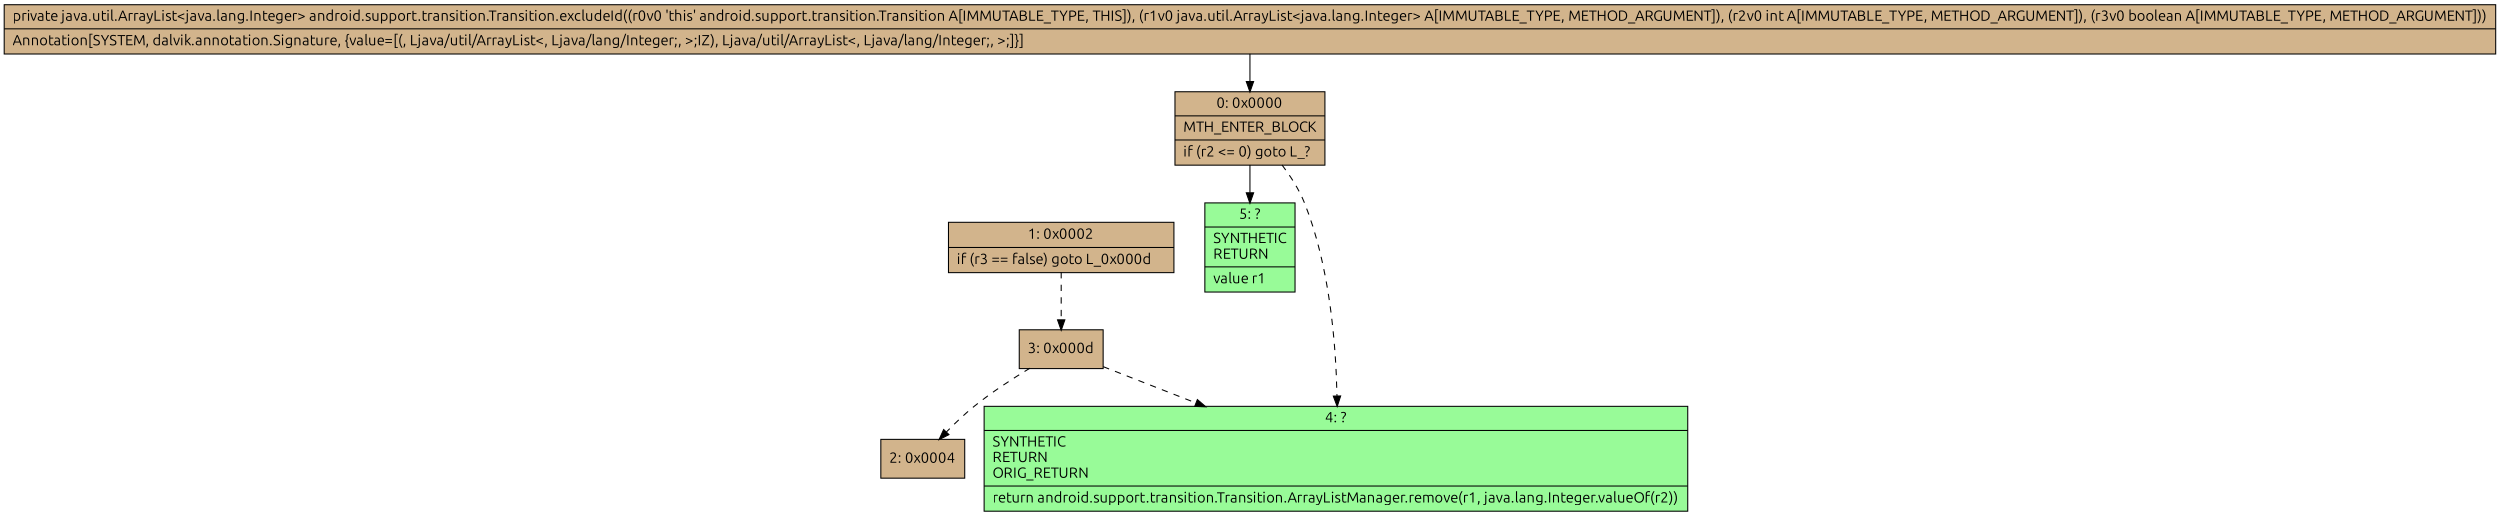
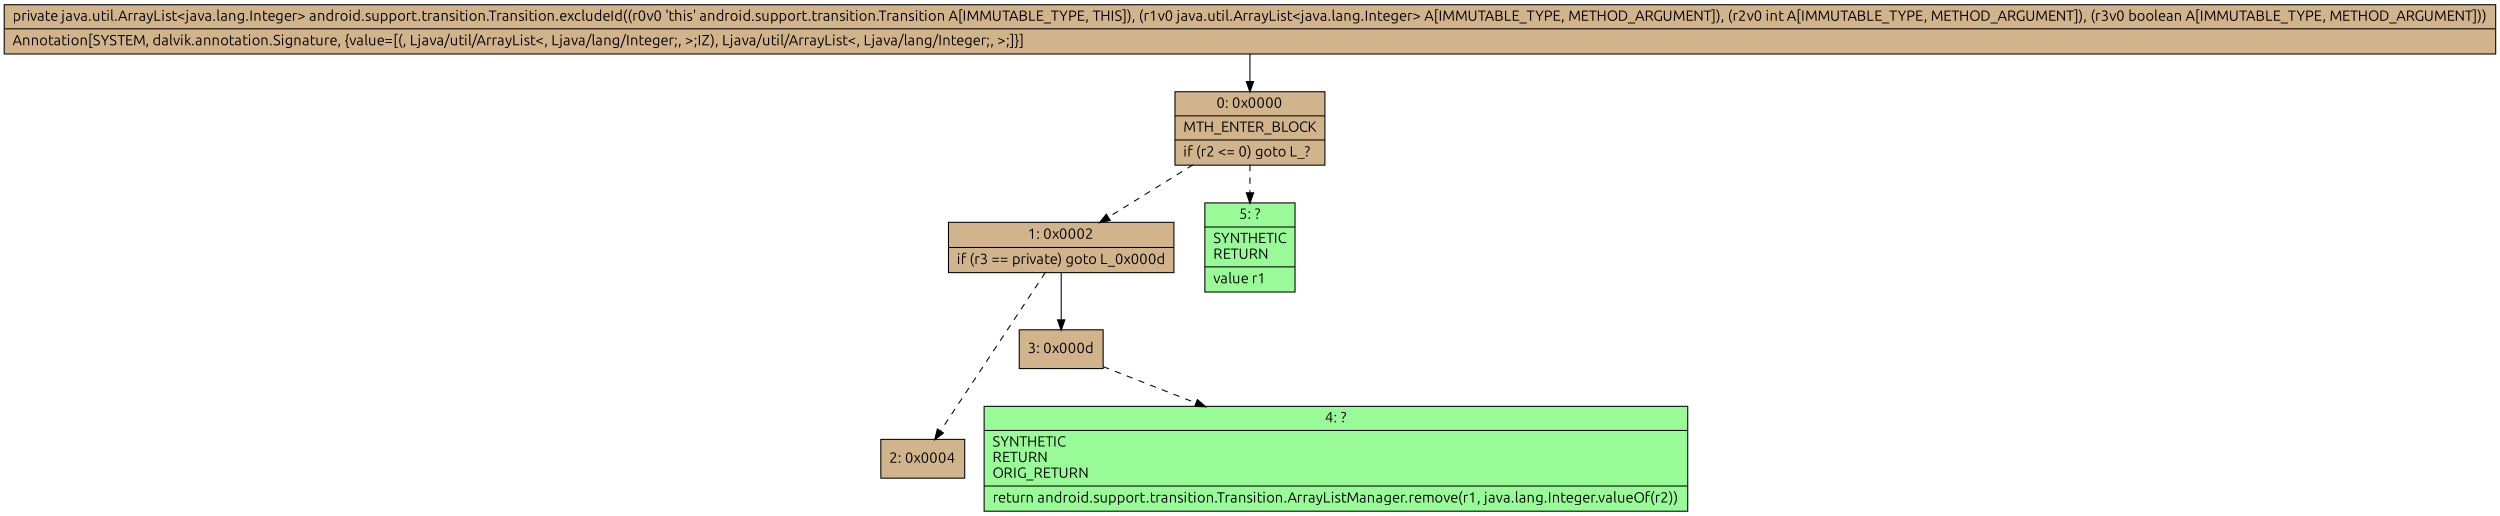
edge "0: 0x0000" -> "5: ?": style solid -> dashed
node "1: 0x0002": text "if (r3 == false) goto L_0x000d" -> "if (r3 == private) goto L_0x000d"
edge "0: 0x0000" -> "4: ?": now "0: 0x0000" -> "1: 0x0002"
edge "1: 0x0002" -> "3: 0x000d": style dashed -> solid
edge "3: 0x000d" -> "2: 0x0004": now "1: 0x0002" -> "2: 0x0004"
